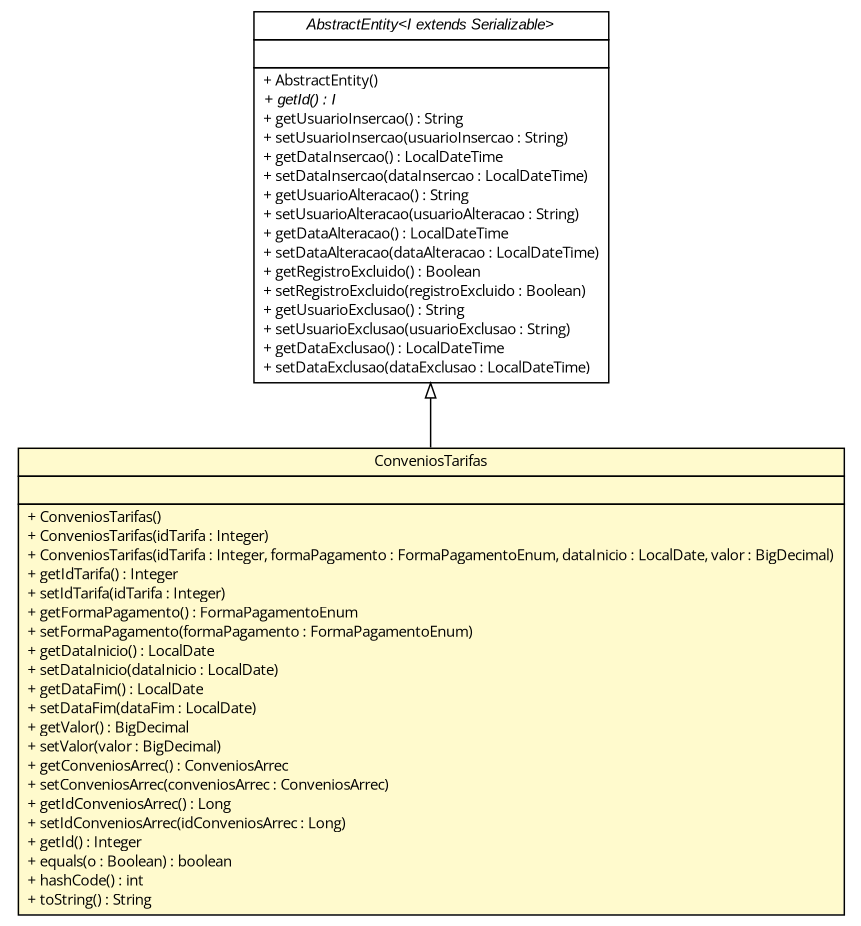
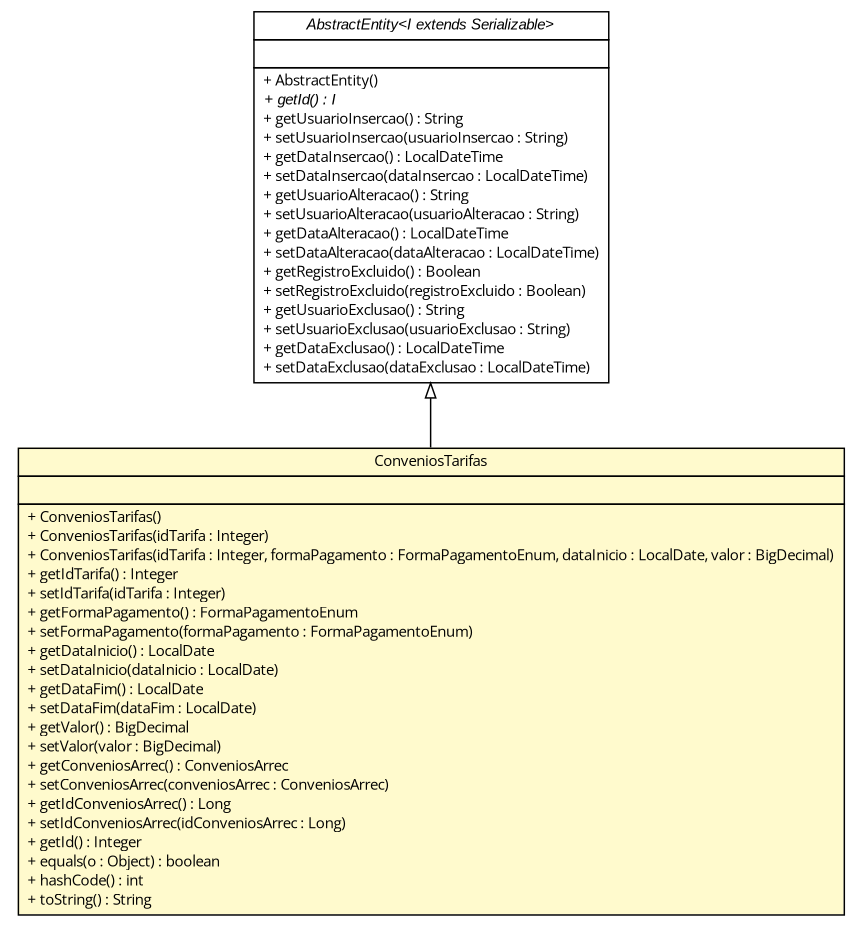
node "ConveniosTarifas": text "+ equals(o : Boolean) : boolean" -> "+ equals(o : Object) : boolean"
